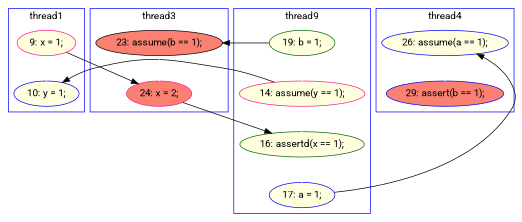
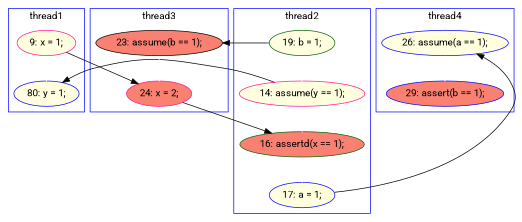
cluster "thread9": label "thread9" -> "thread2"
node "10: y = 1;": label "10: y = 1;" -> "80: y = 1;"
node "16: assertd(x == 1);": fillcolor lightyellow -> salmon
